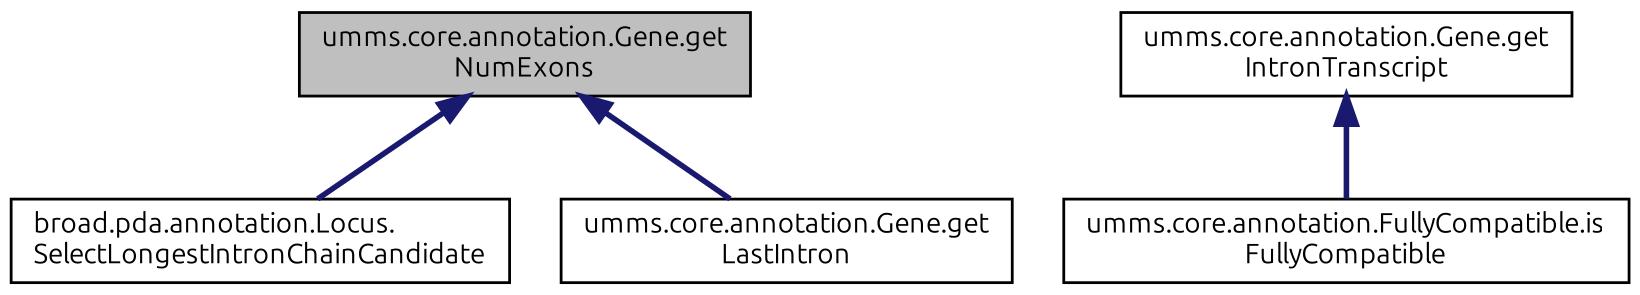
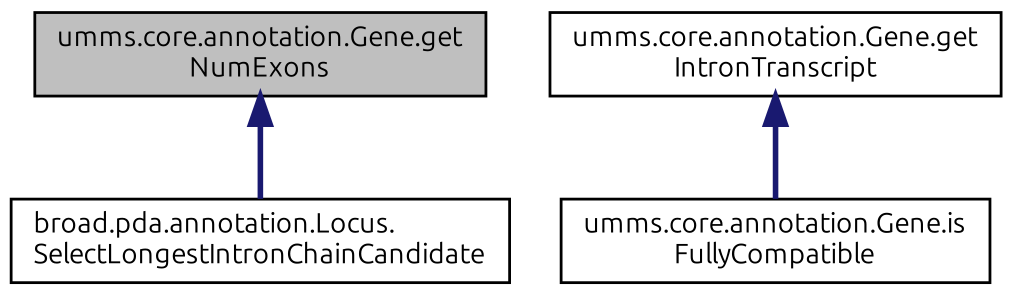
node "umms.core.annotation.Gene.get LastIntron": removed
node "umms.core.annotation.FullyCompatible.is FullyCompatible": label "umms.core.annotation.FullyCompatible.is FullyCompatible" -> "umms.core.annotation.Gene.is FullyCompatible"
